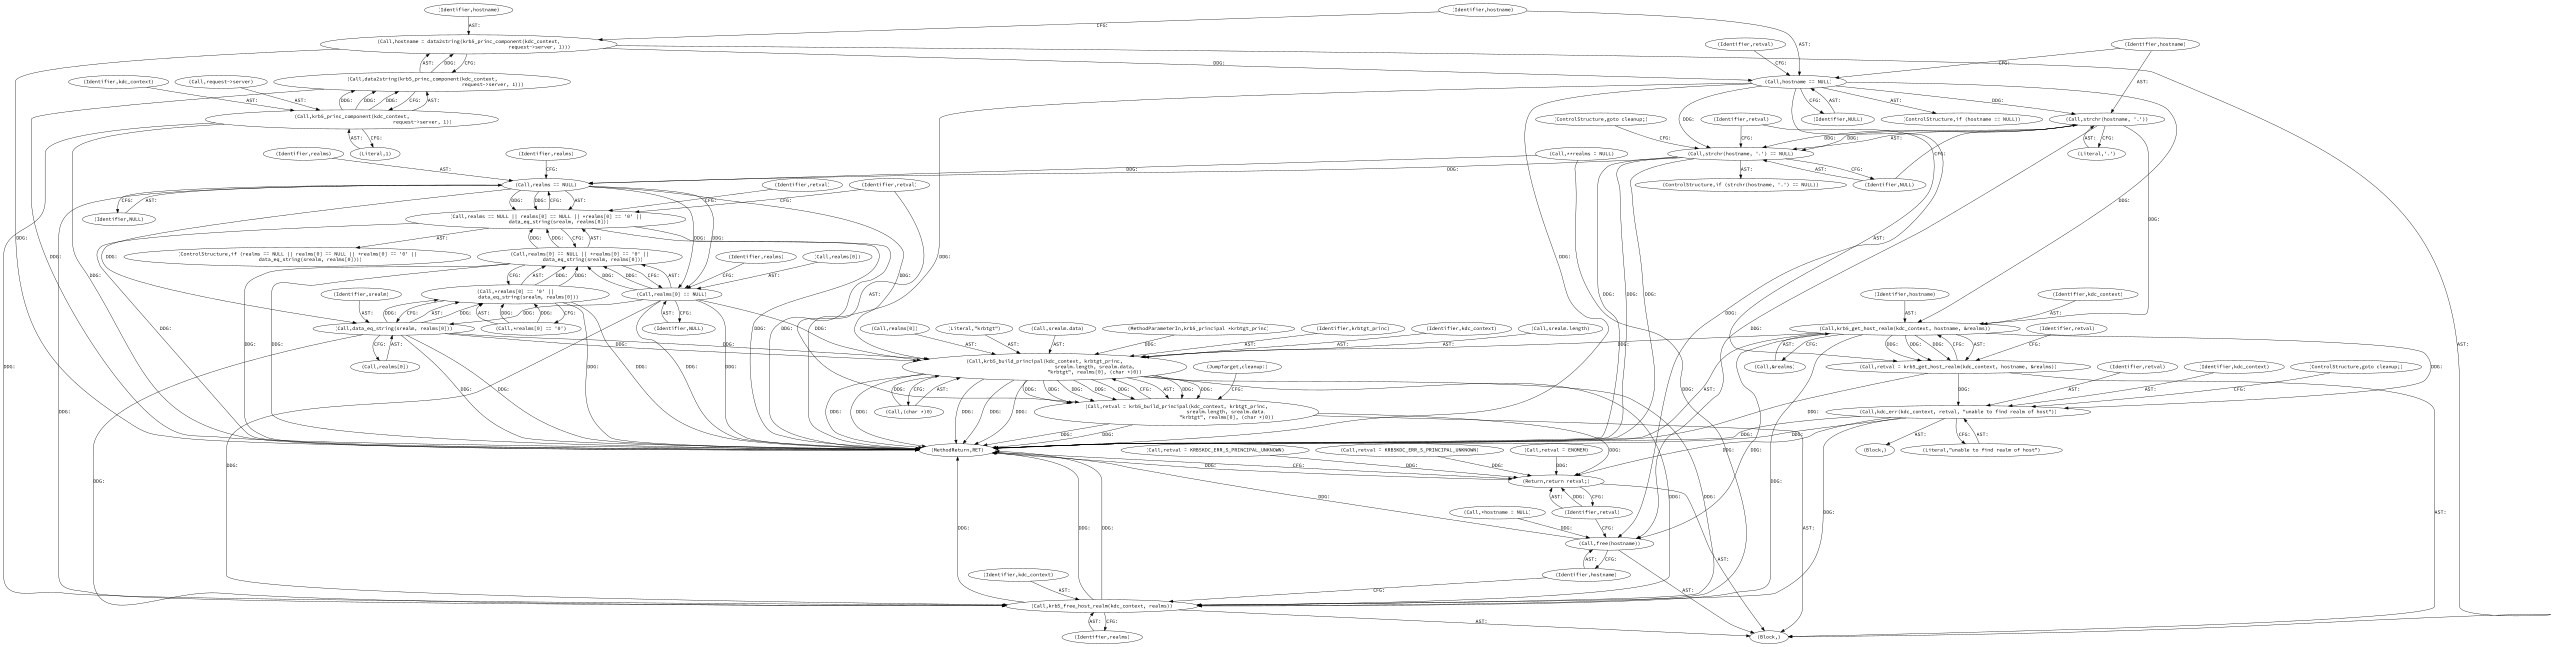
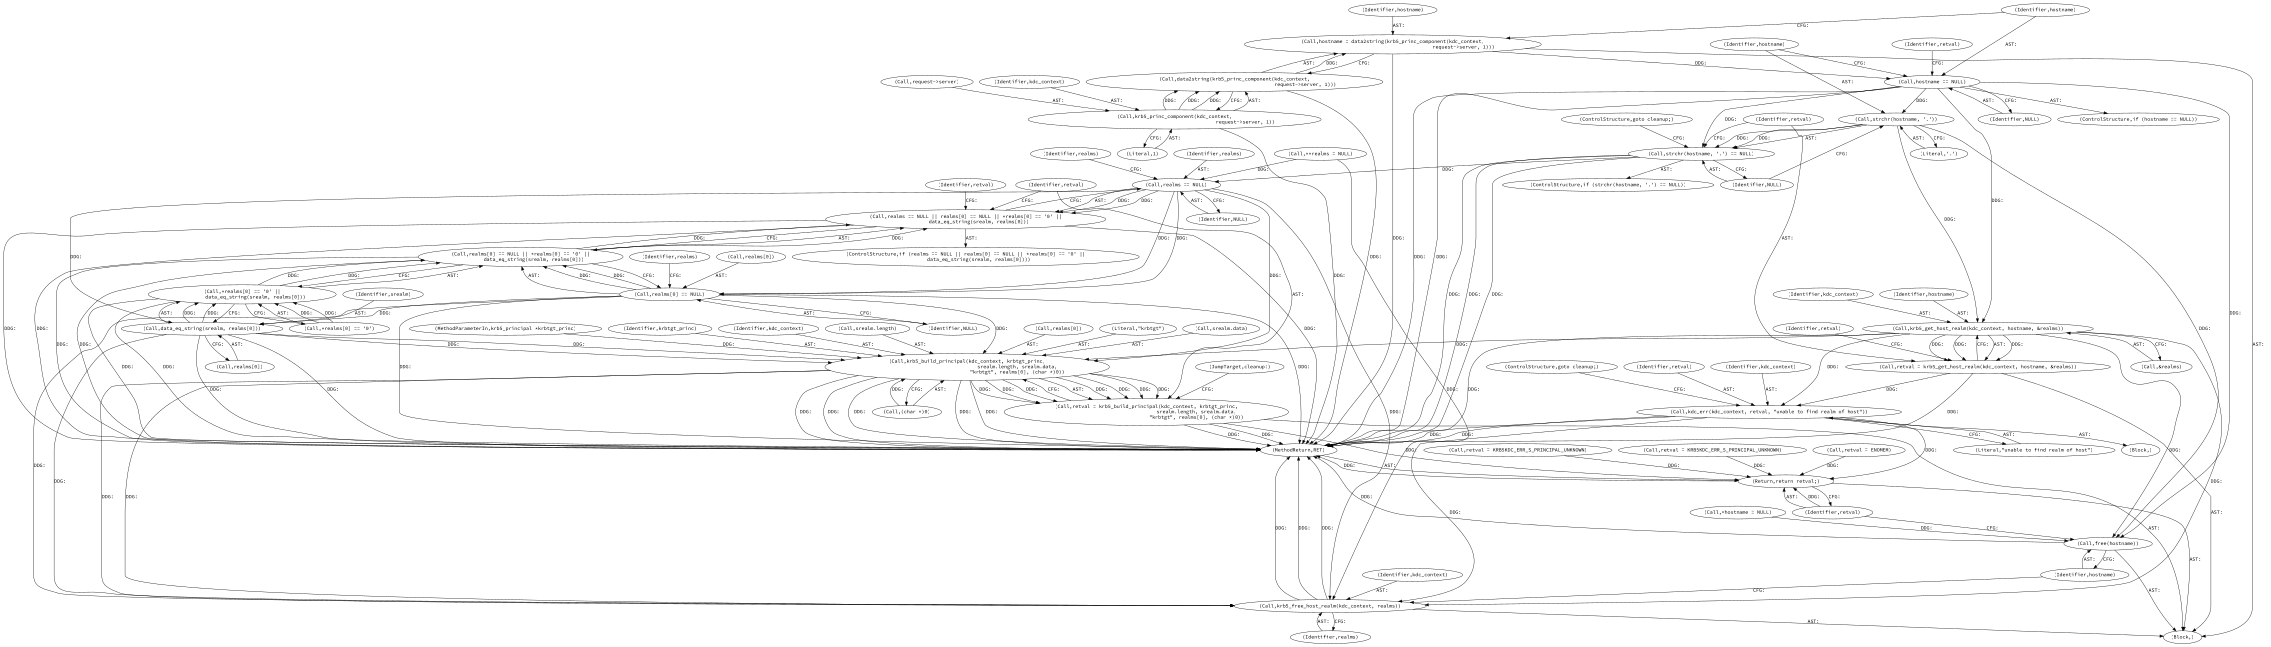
edge "(Call,krb5_get_host_realm(kdc_context, hostname, &realms))" -> "(MethodReturn,RET)": label "AST: " -> "DDG: "
edge "(MethodReturn,RET)" -> "(Return,return retval;)": label "CFG: " -> "AST: "
edge "(Call,krb5_princ_component(kdc_context, request->server, 1))" -> "(Call,krb5_free_host_realm(kdc_context, realms))": removed, label "DDG:"
